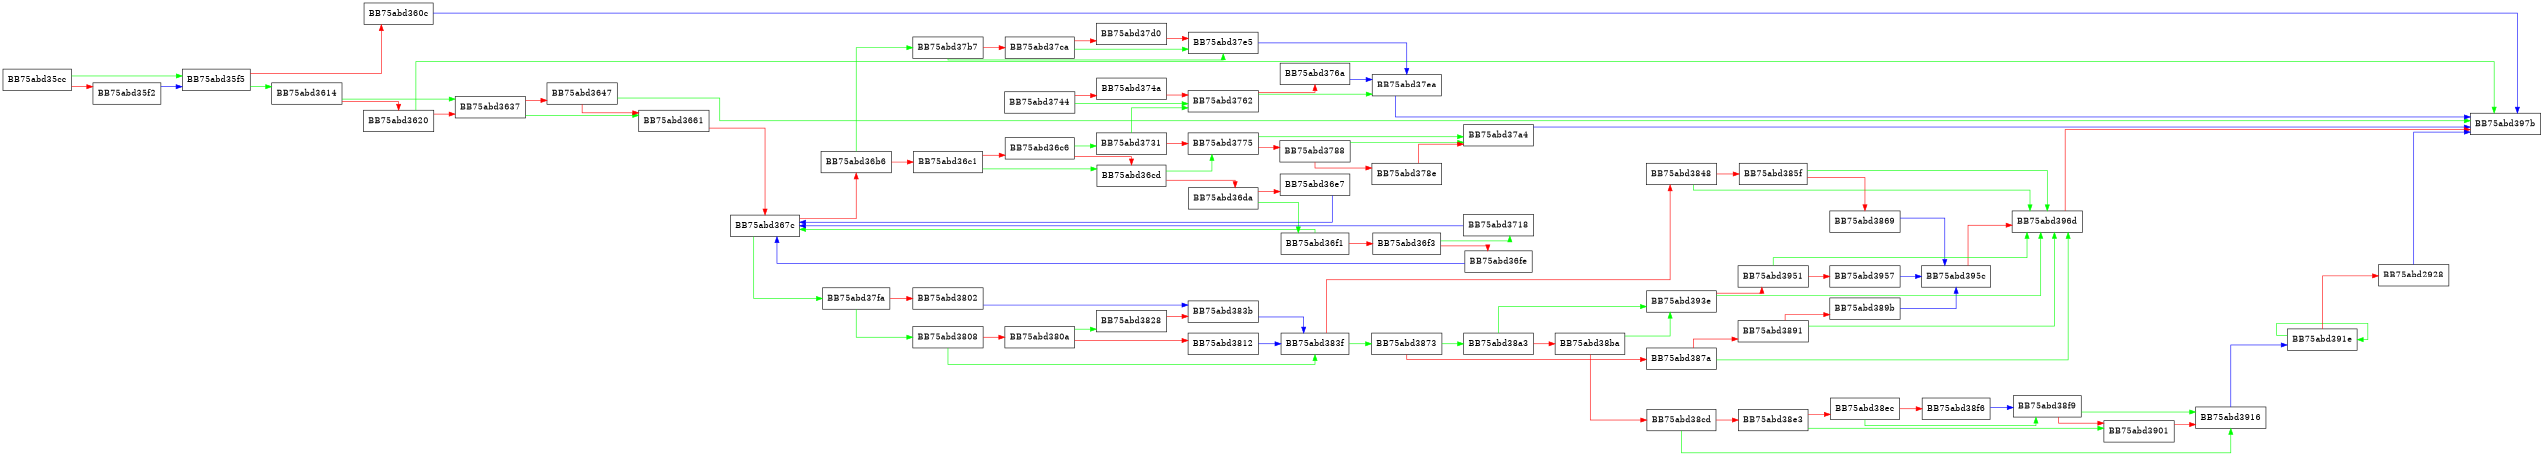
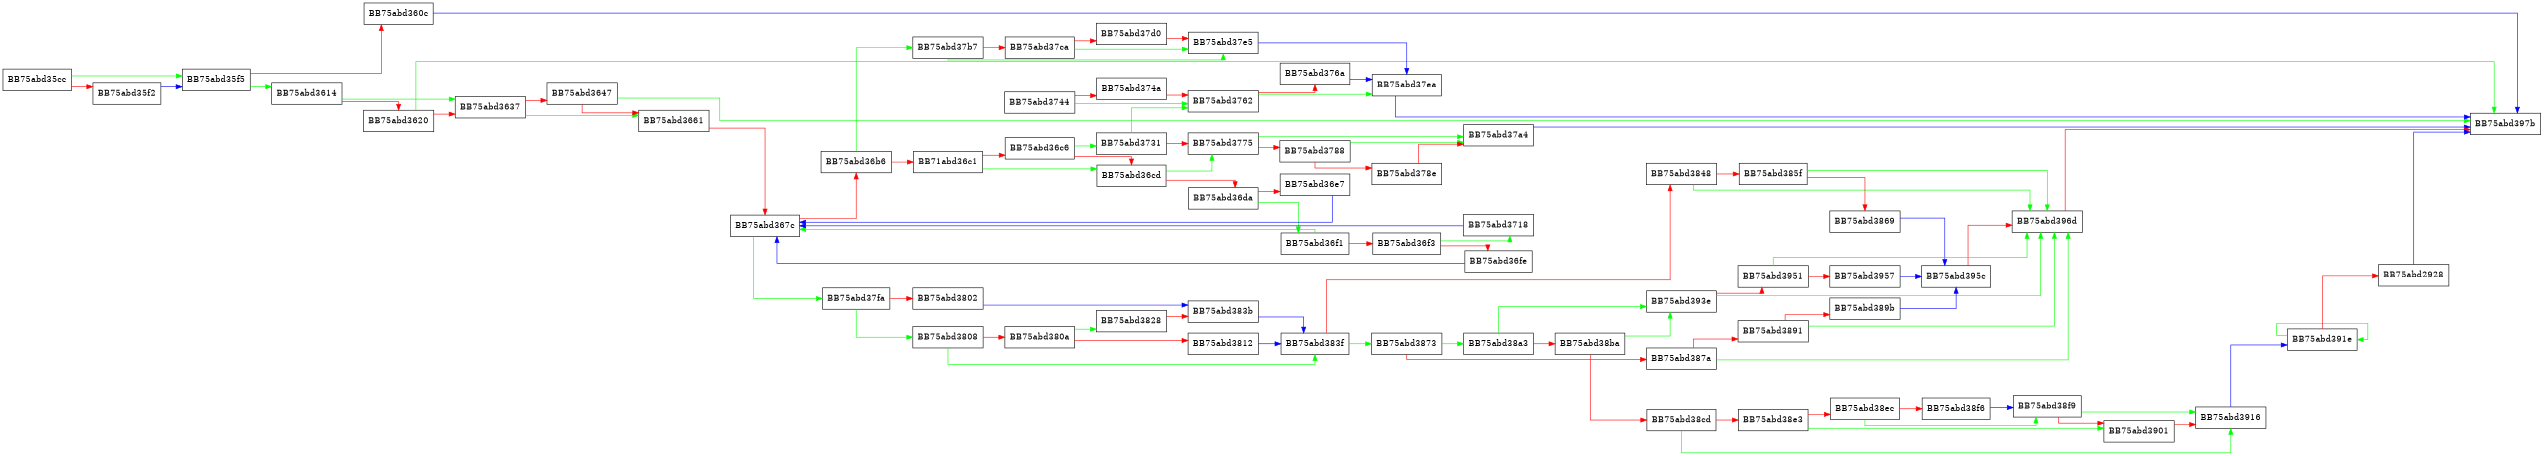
node "BB75abd36c1": label "BB75abd36c1" -> "BB71abd36c1"
